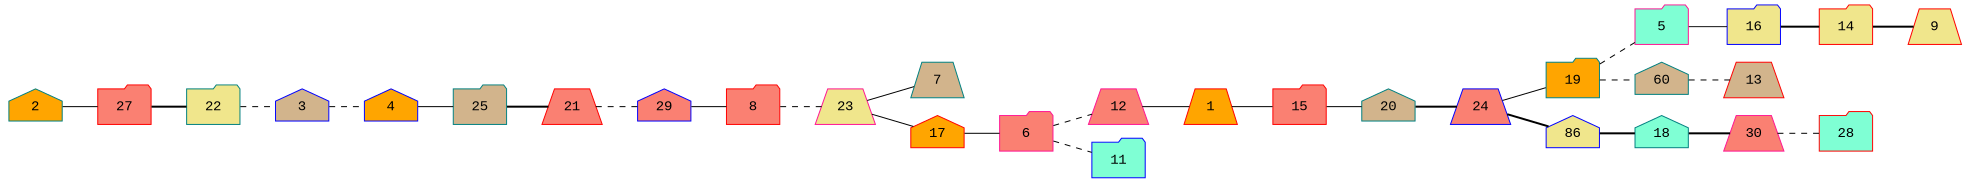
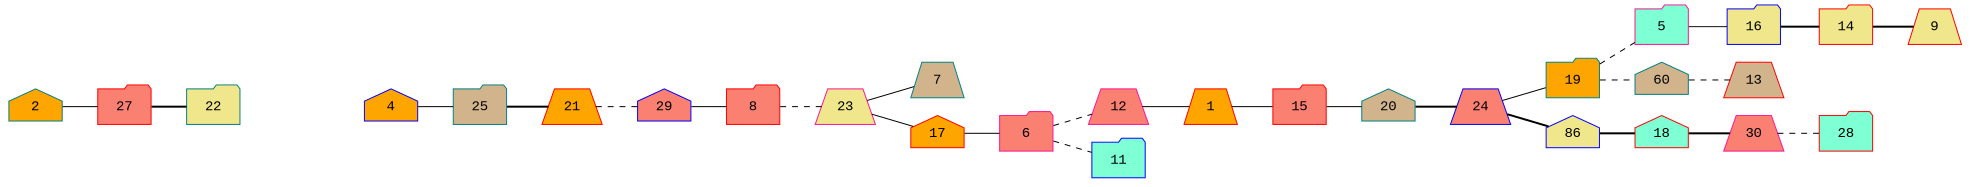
node "3": removed
node "21": fillcolor salmon -> orange
node "18": color teal -> red
